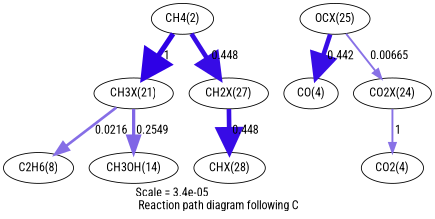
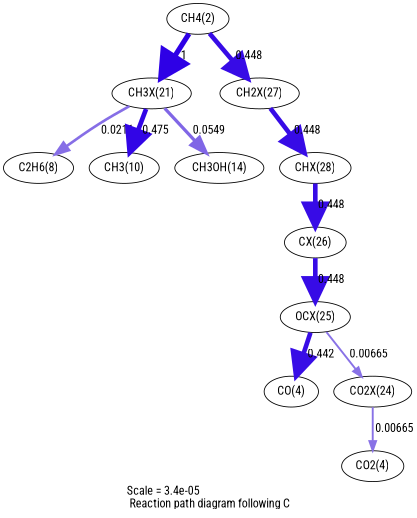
edge "CH3X(21)" -> "CH3OH(14)": label " 0.2549" -> " 0.0549"
edge "CO2X(24)" -> "CO2(4)": label " 1" -> " 0.00665"
node "CH3(10)": added
node "CX(26)": added
